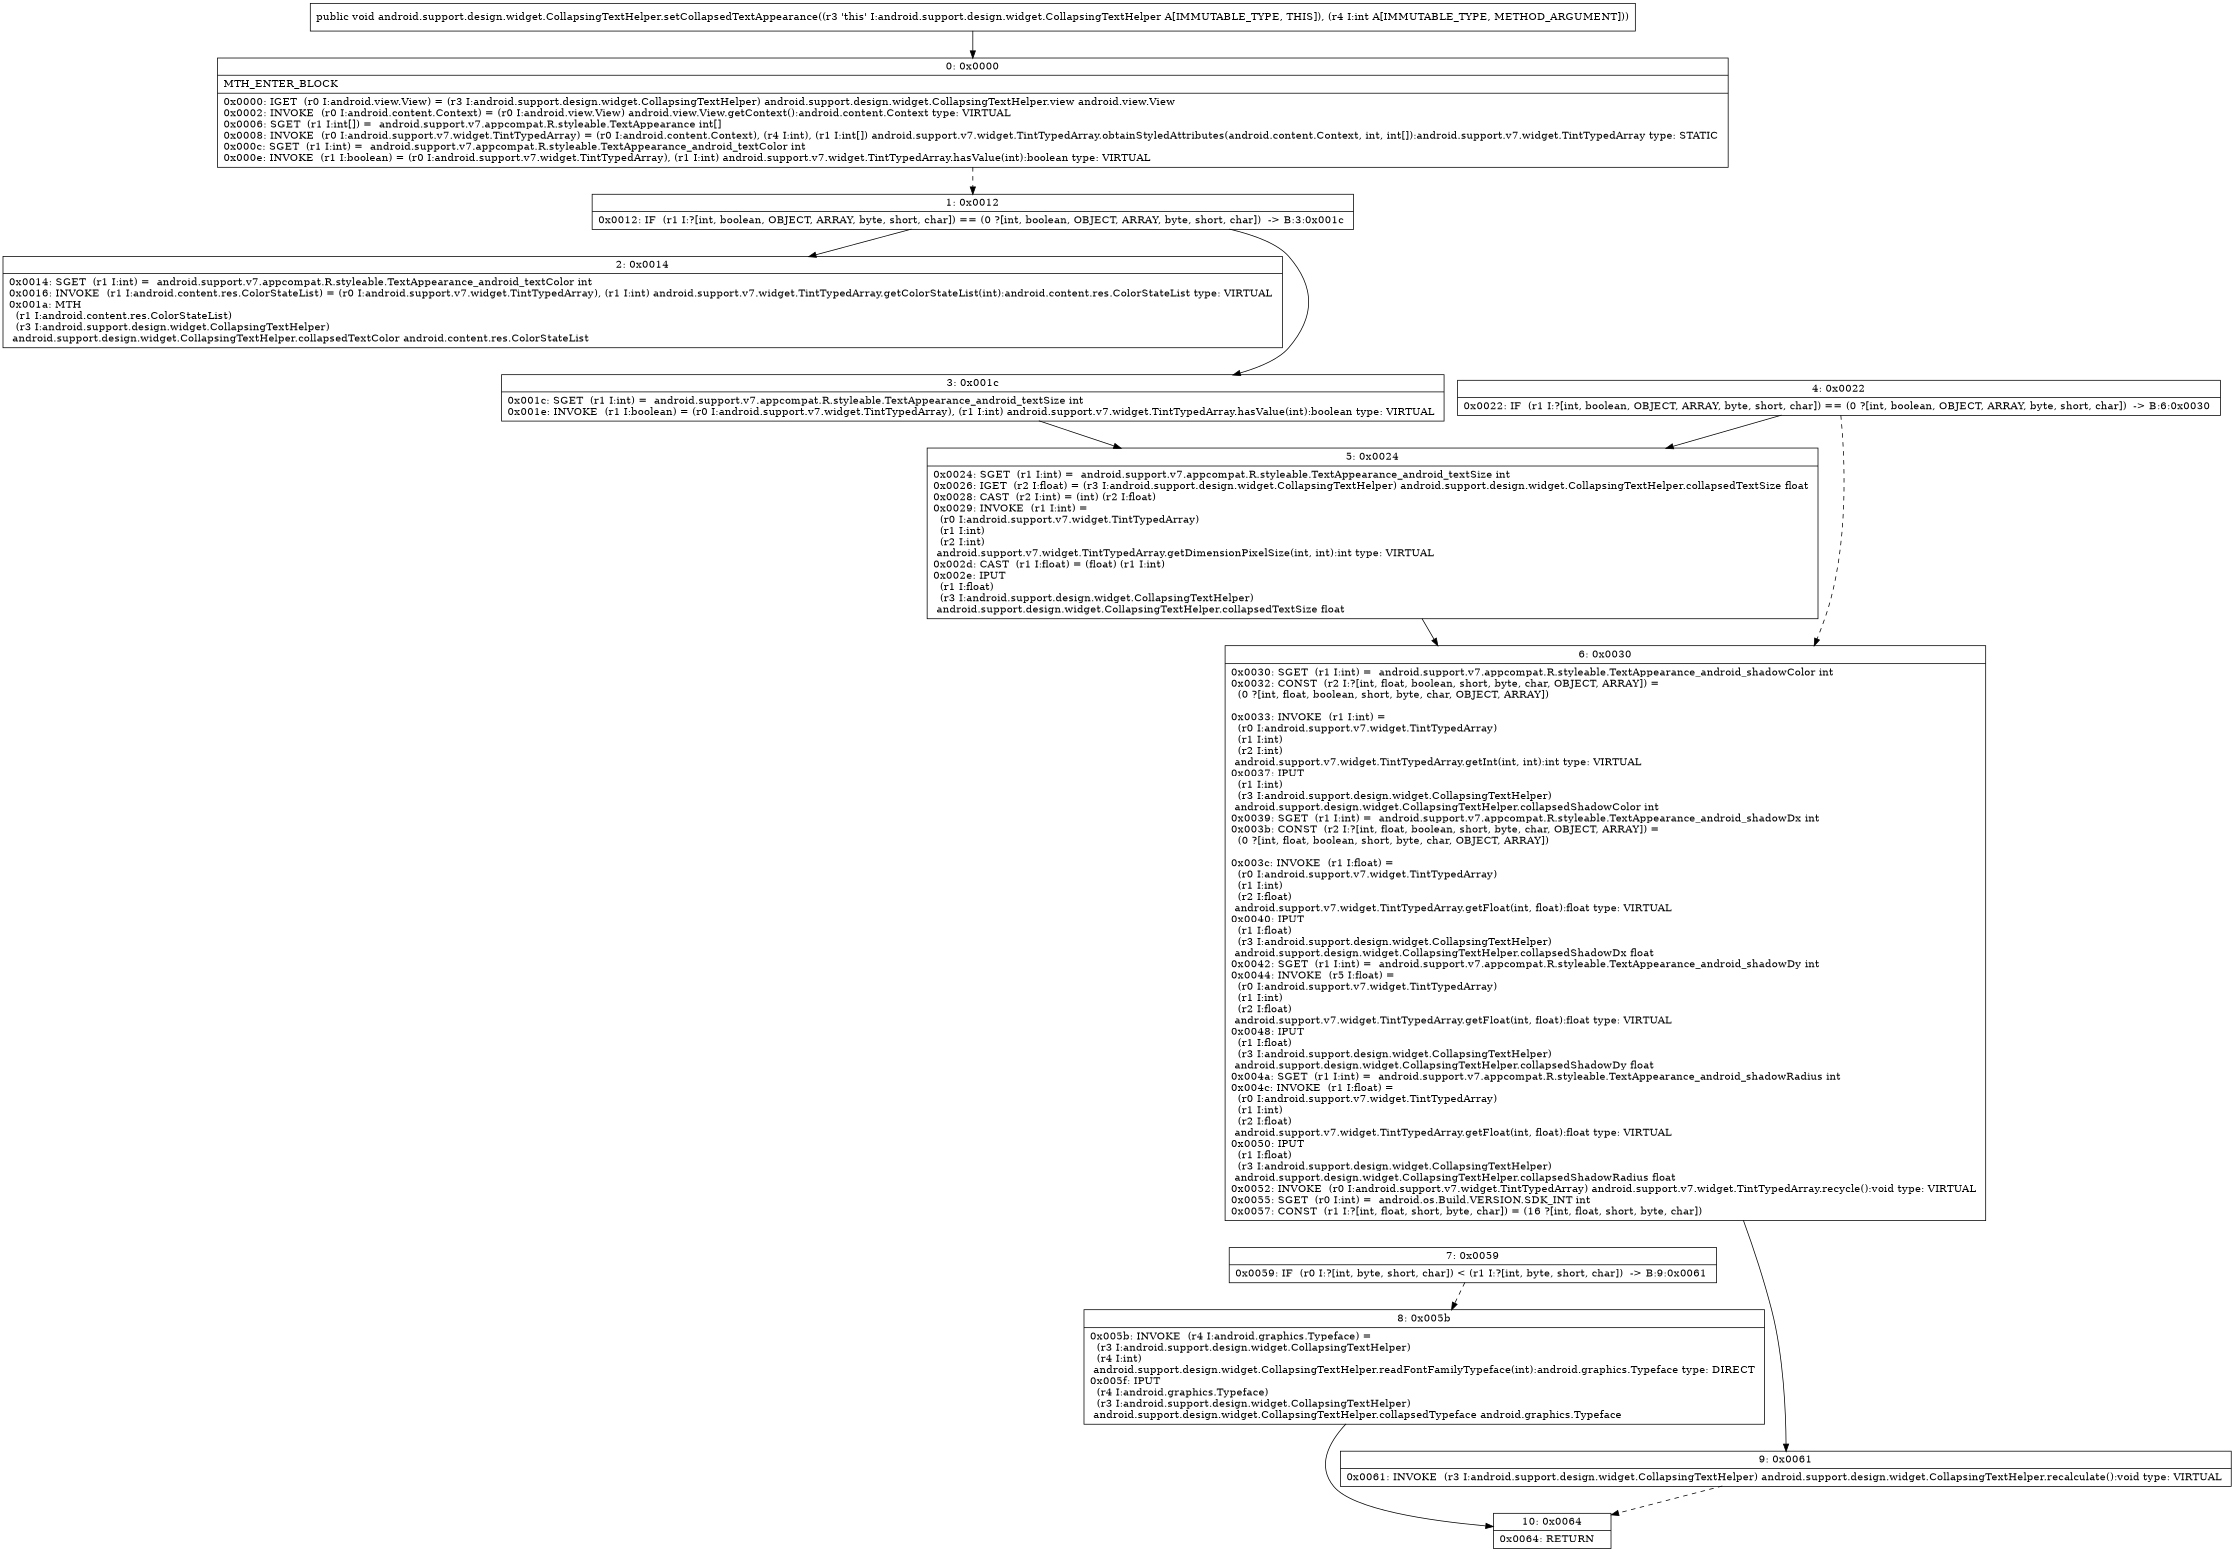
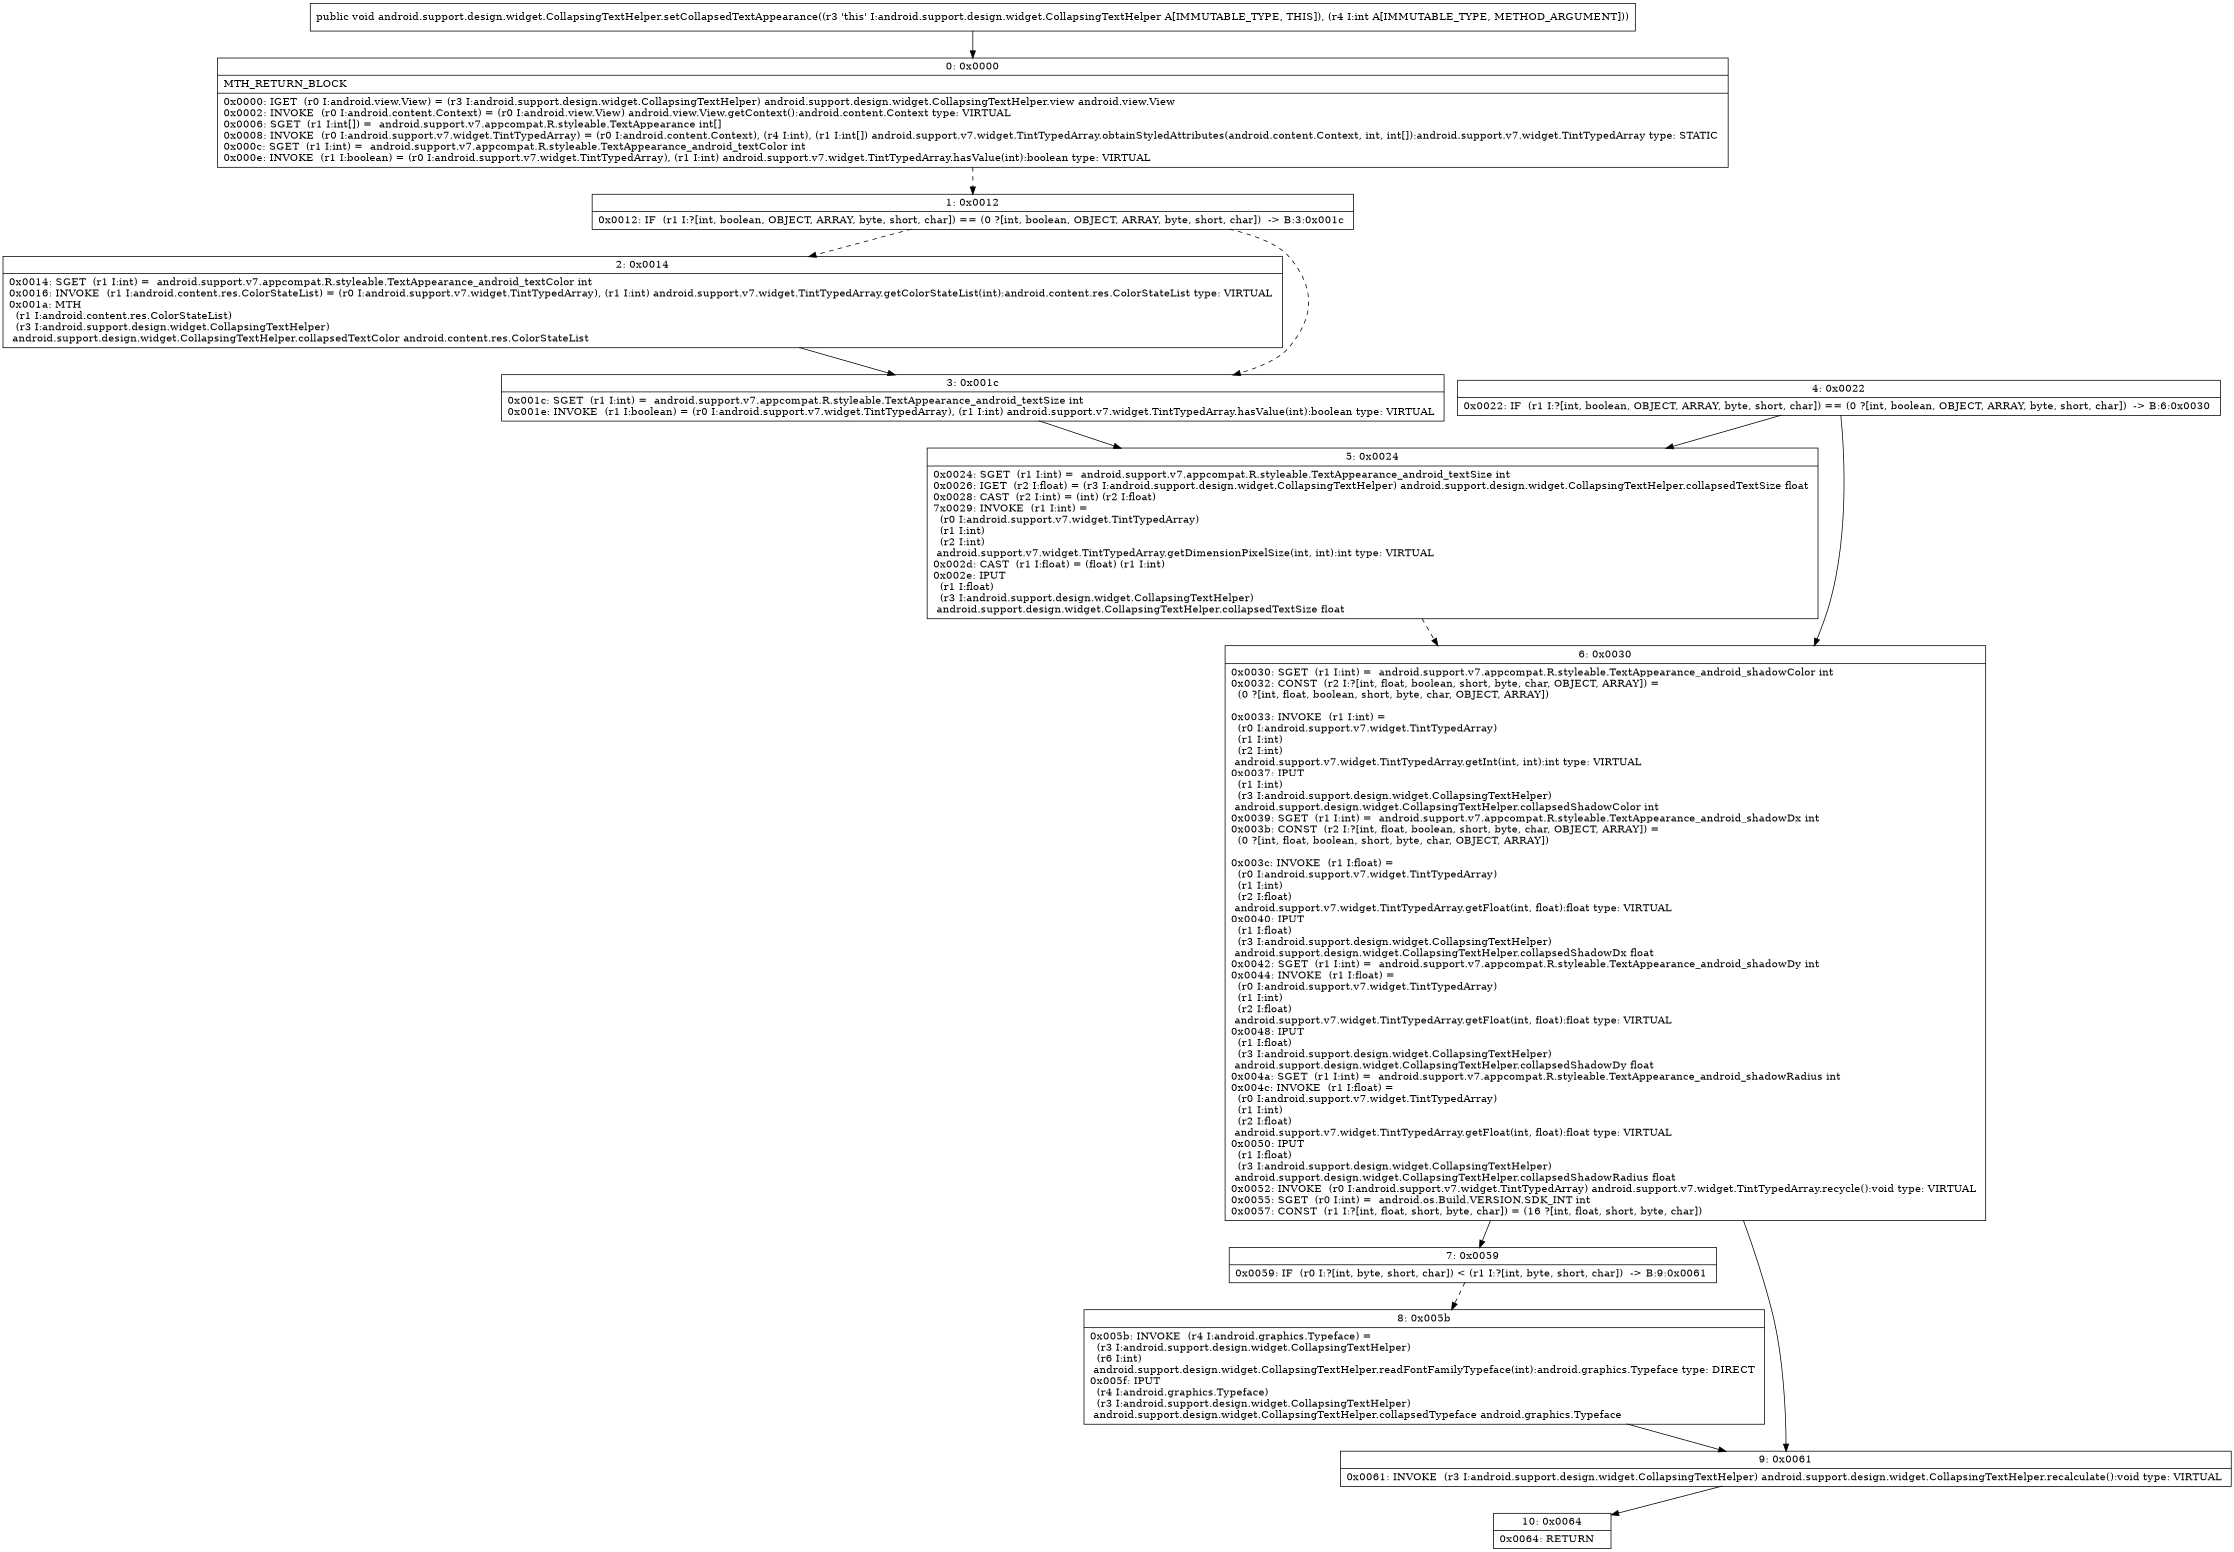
node "0: 0x0000": text "MTH_ENTER_BLOCK" -> "MTH_RETURN_BLOCK"
edge "1: 0x0012" -> "2: 0x0014": style solid -> dashed
edge "1: 0x0012" -> "3: 0x001c": style solid -> dashed
edge "2: 0x0014" -> "3: 0x001c": added
node "5: 0x0024": text "0x0029: INVOKE  (r1 I:int) =" -> "7x0029: INVOKE  (r1 I:int) ="
edge "4: 0x0022" -> "6: 0x0030": style dashed -> solid
edge "5: 0x0024" -> "6: 0x0030": style solid -> dashed
node "6: 0x0030": text "0x0044: INVOKE  (r5 I:float) =" -> "0x0044: INVOKE  (r1 I:float) ="
edge "6: 0x0030" -> "7: 0x0059": added
node "8: 0x005b": text "(r4 I:int)" -> "(r6 I:int)"
edge "9: 0x0061" -> "10: 0x0064": style dashed -> solid
edge "8: 0x005b" -> "10: 0x0064": now "8: 0x005b" -> "9: 0x0061"
